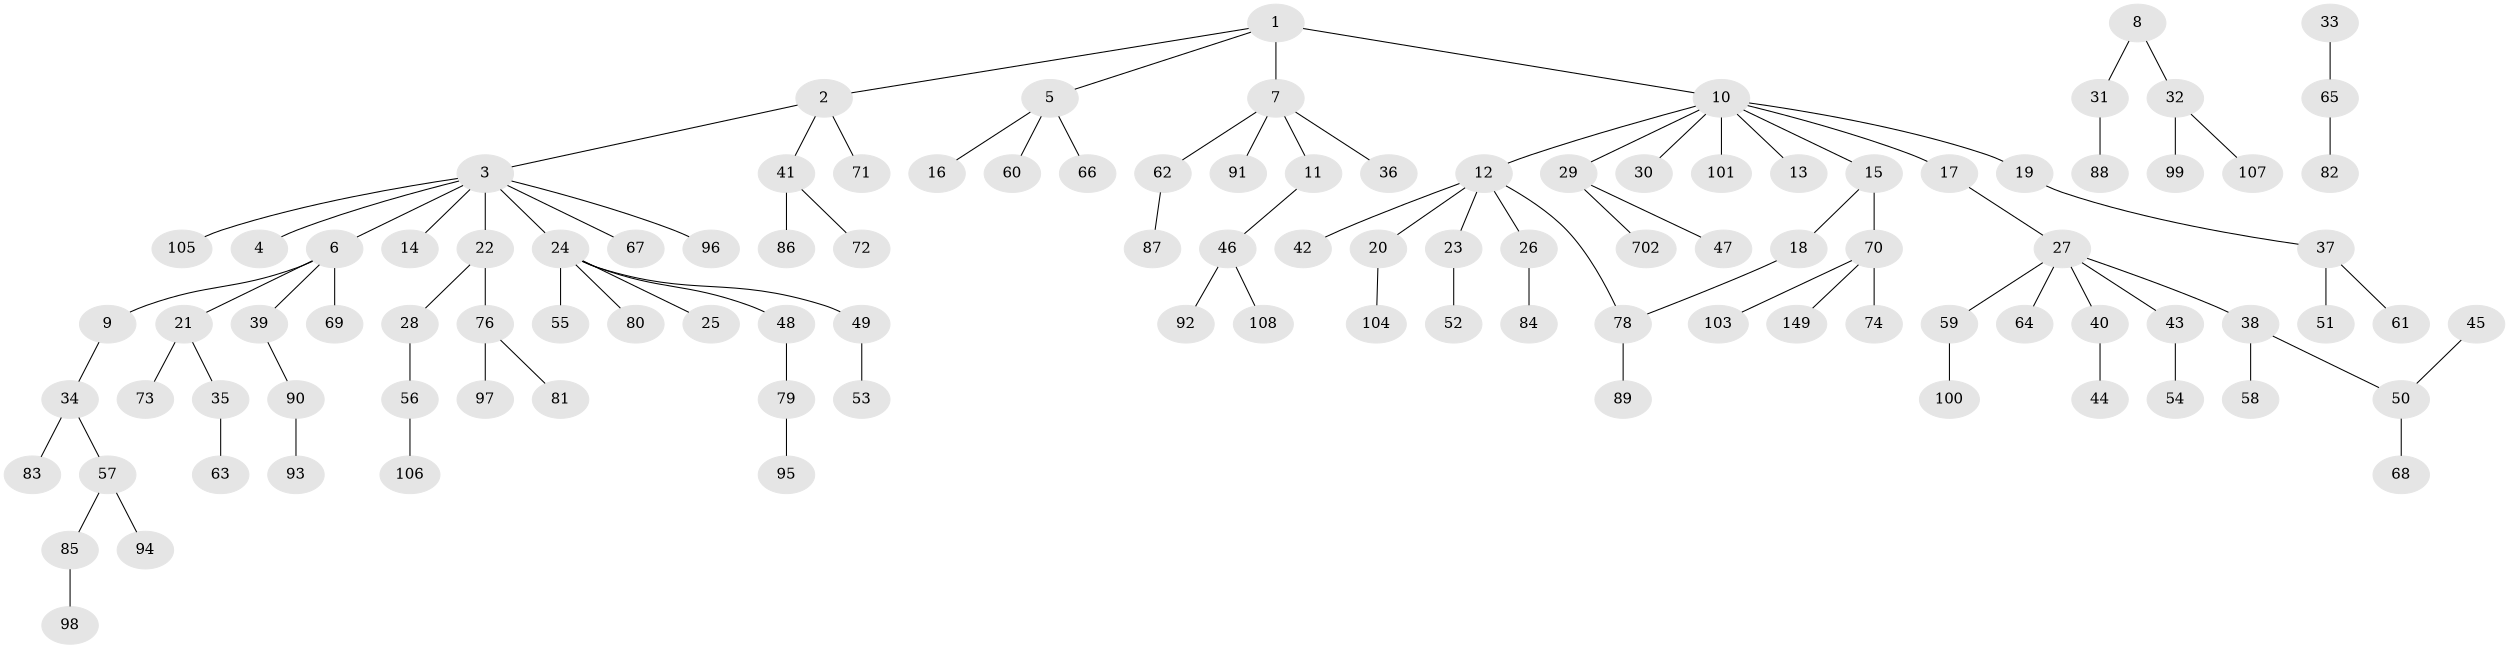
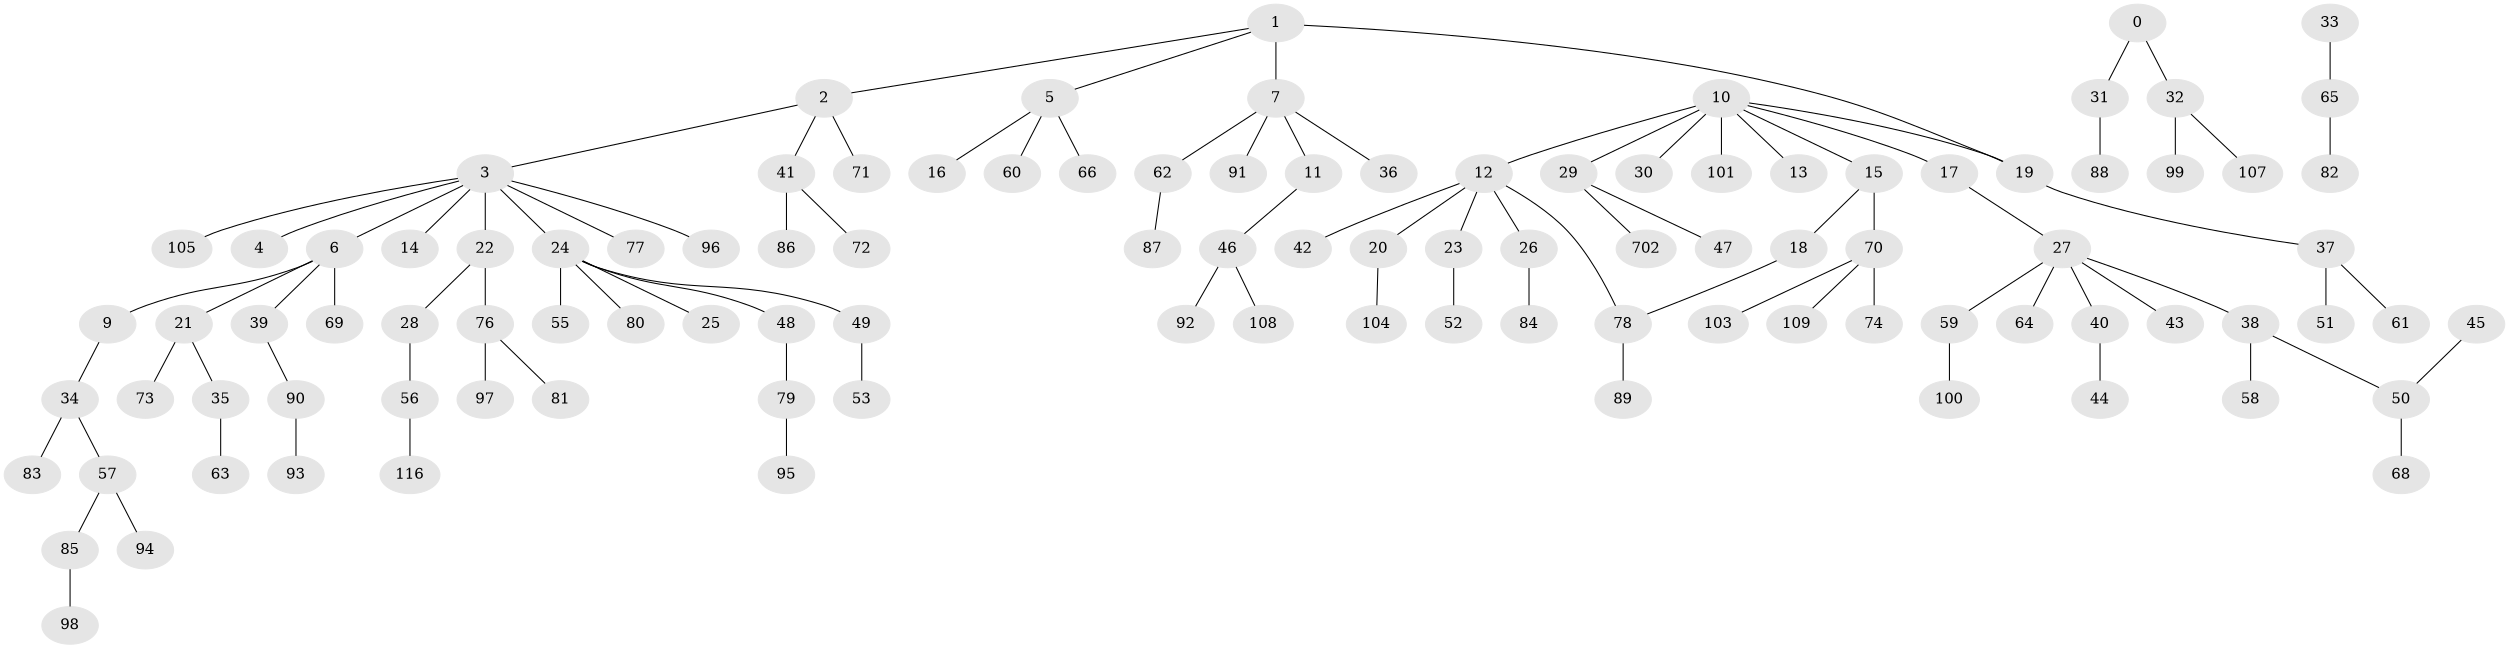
node "8": label "8" -> "0"
edge "1" -- "10": now "1" -- "19"
node "67": label "67" -> "77"
node "149": label "149" -> "109"
node "54": removed
node "106": label "106" -> "116"
